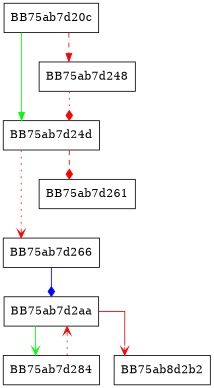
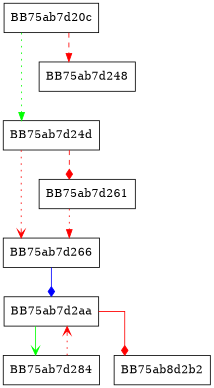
edge "BB75ab7d20c" -> "BB75ab7d24d": style solid -> dotted
edge "BB75ab7d248" -> "BB75ab7d24d": removed
edge "BB75ab7d261" -> "BB75ab7d266": added
edge "BB75ab7d2aa" -> "BB75ab8d2b2": arrowhead vee -> diamond
